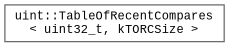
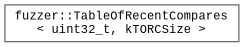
node "uint::TableOfRecentCompares < uint32_t, kTORCSize >": label "uint::TableOfRecentCompares < uint32_t, kTORCSize >" -> "fuzzer::TableOfRecentCompares < uint32_t, kTORCSize >"
